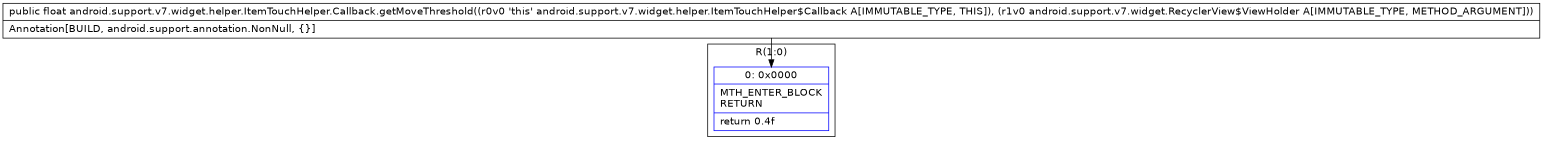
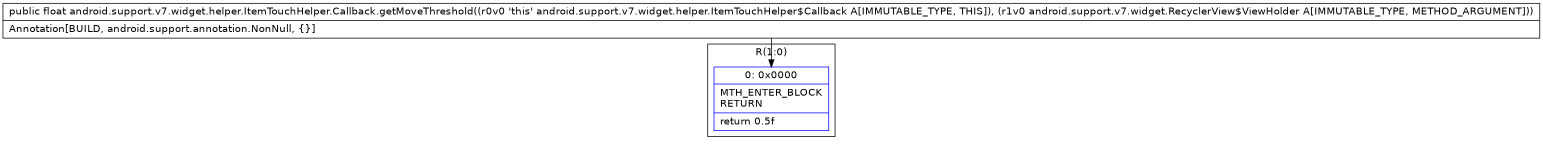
node "0: 0x0000": text "return 0.4f" -> "return 0.5f"
